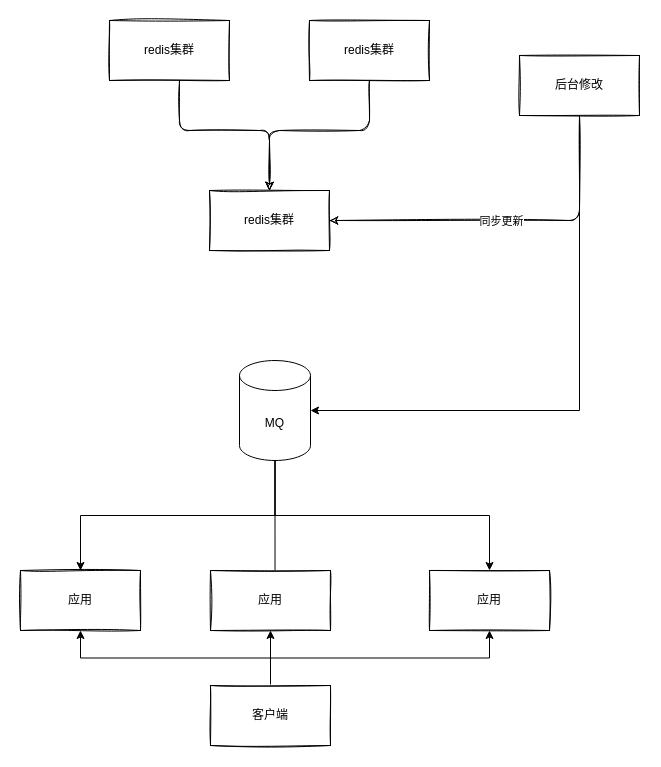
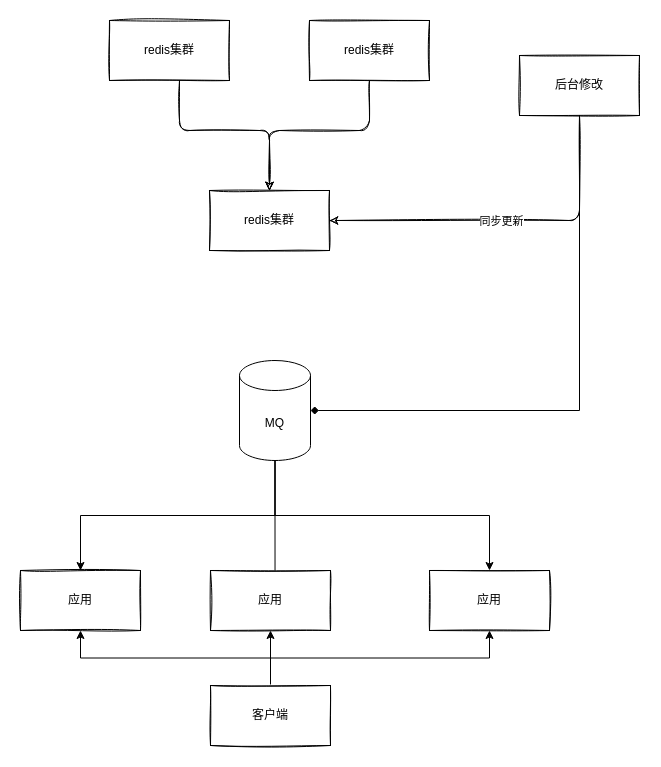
edge "后台修改" -> "MQ": arrowhead classic -> diamond
